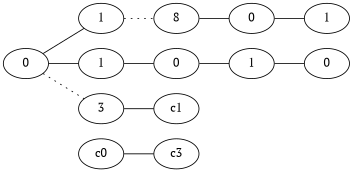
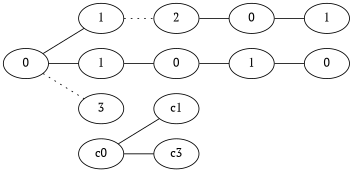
node "8": label "8" -> "2"
edge "3" -- "c1": now "c0" -- "c1"
